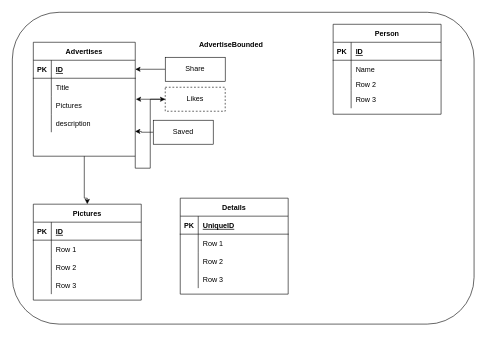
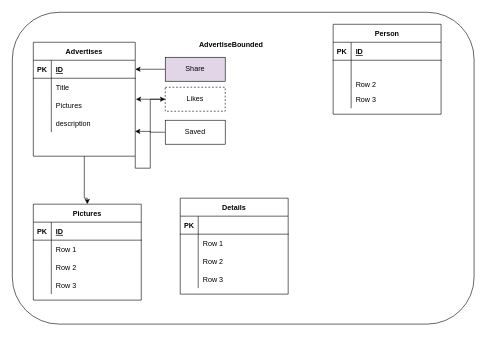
node "Share": fillcolor #ffffff -> #e1d5e7
node "Name": removed
node "Saved": moved (183, 132) -> (195, 132)
node "UniqueID": removed
